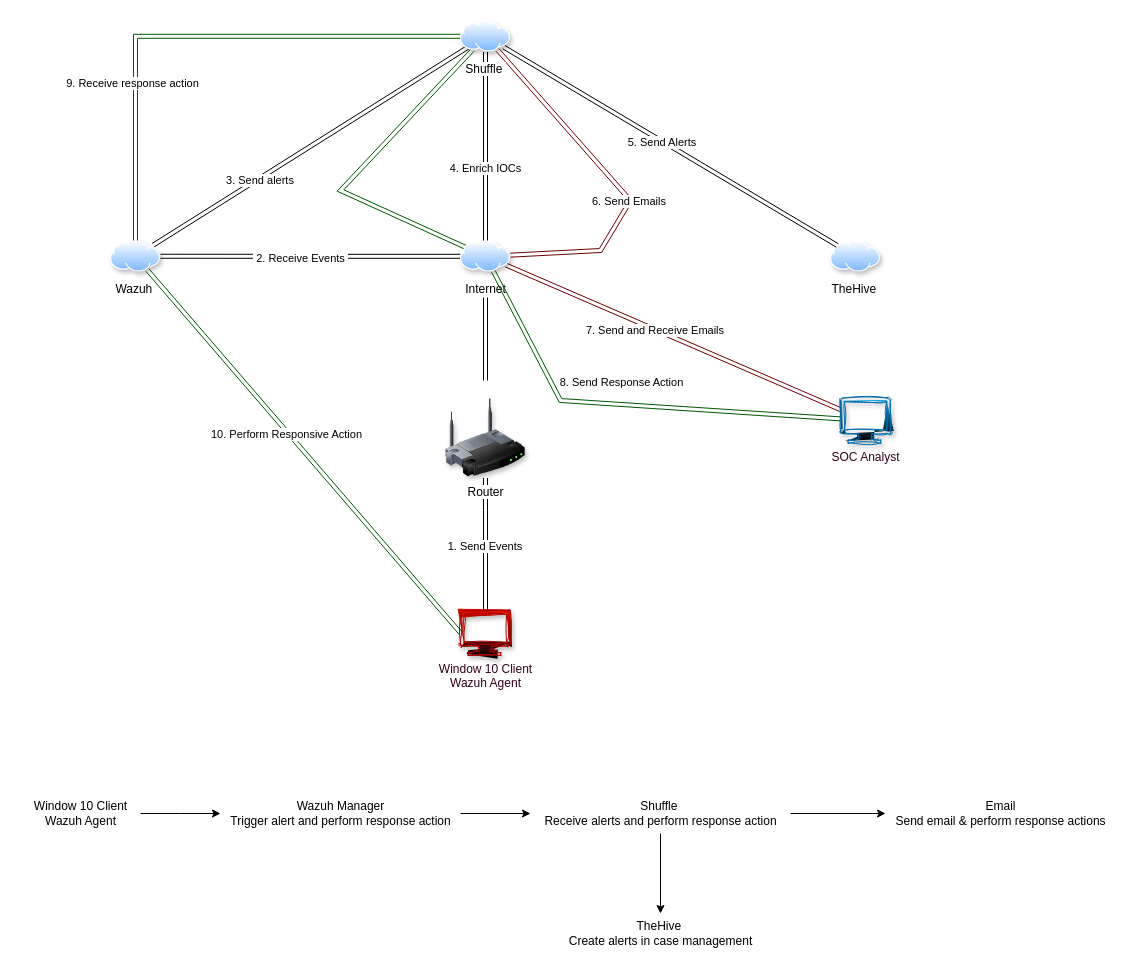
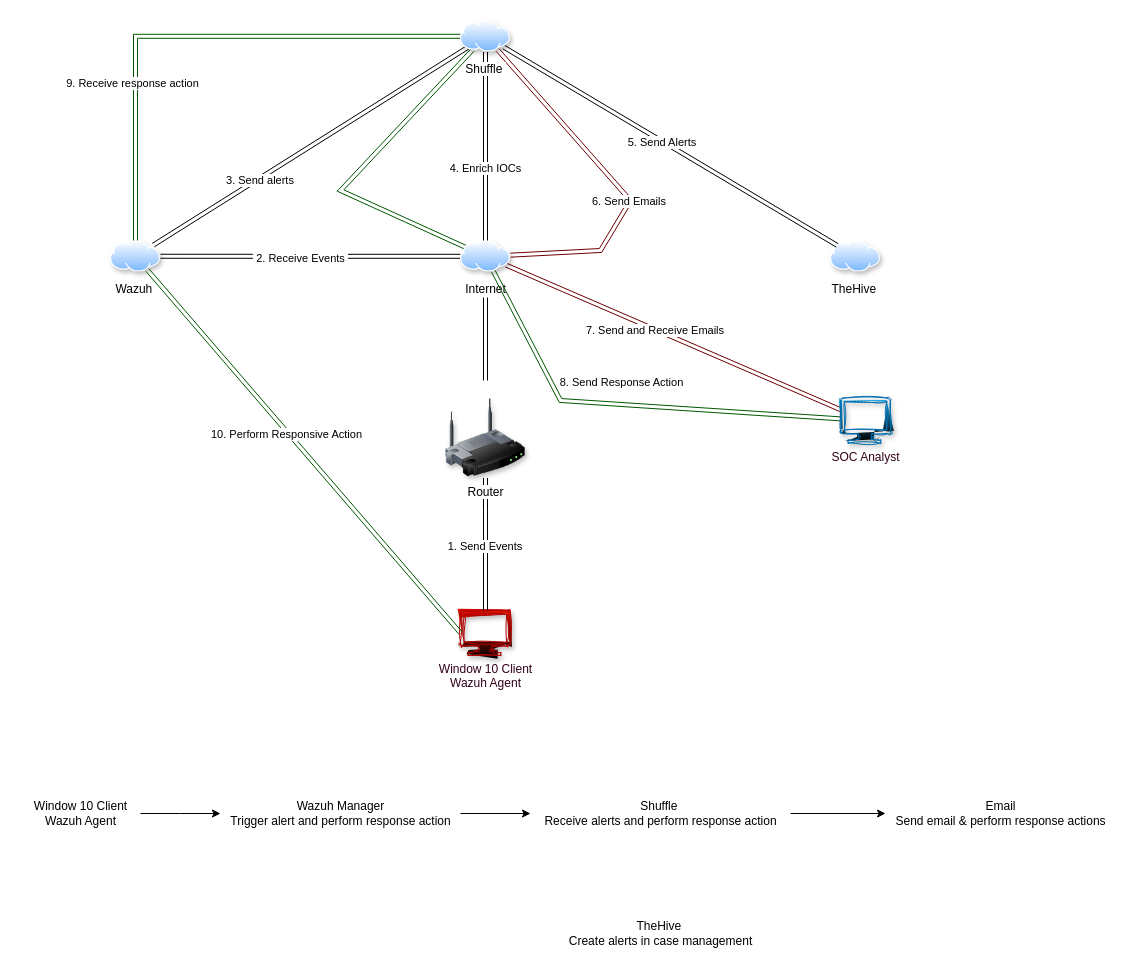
edge "Shuffle Receive alerts and perform response action" -> "TheHive Create alerts in case management": removed
